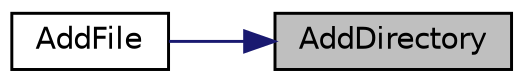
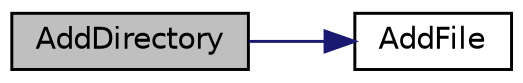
edge "AddFile" -> "AddDirectory": reversed
